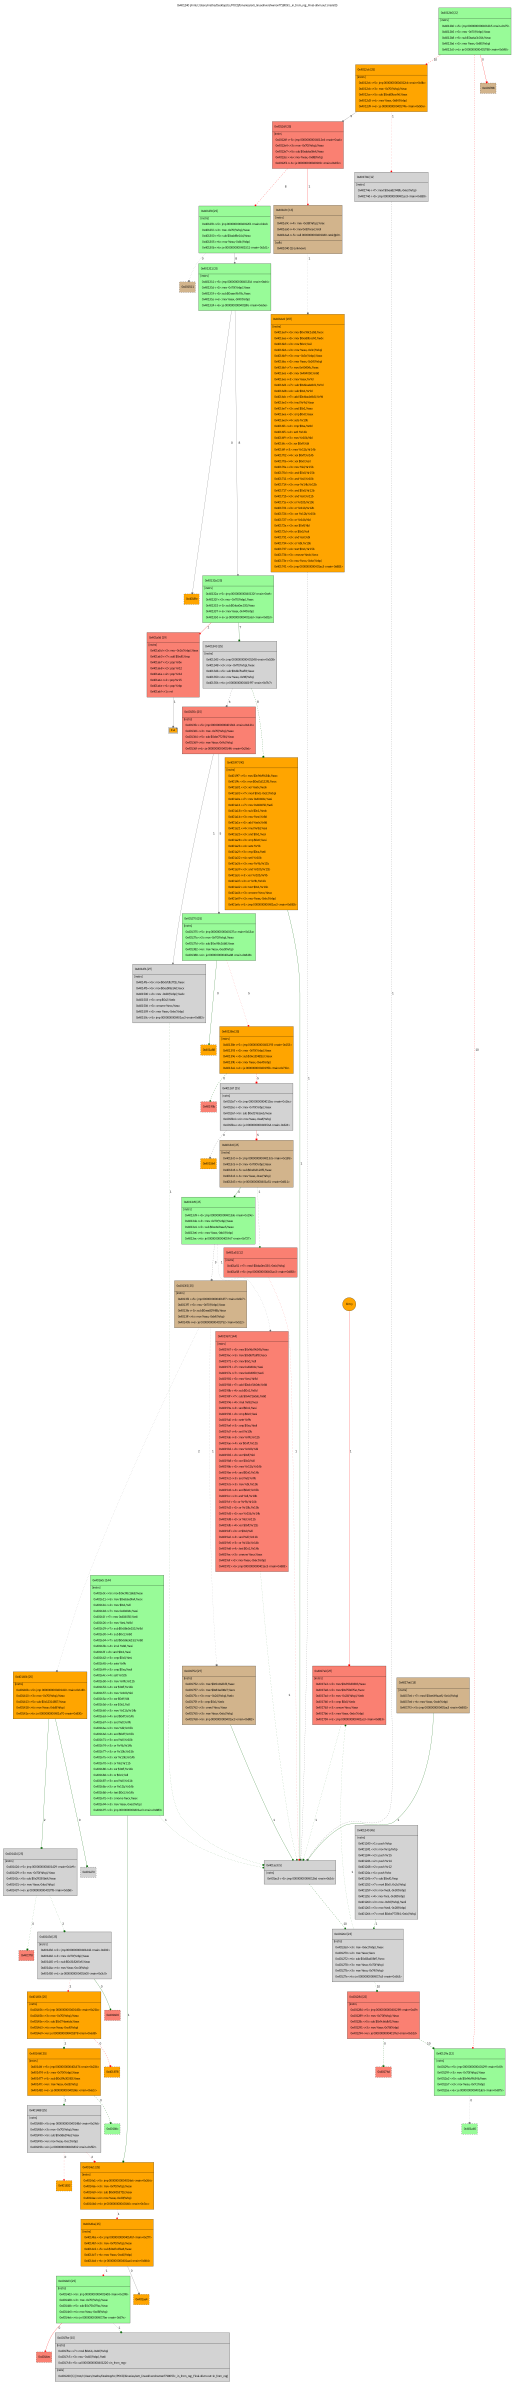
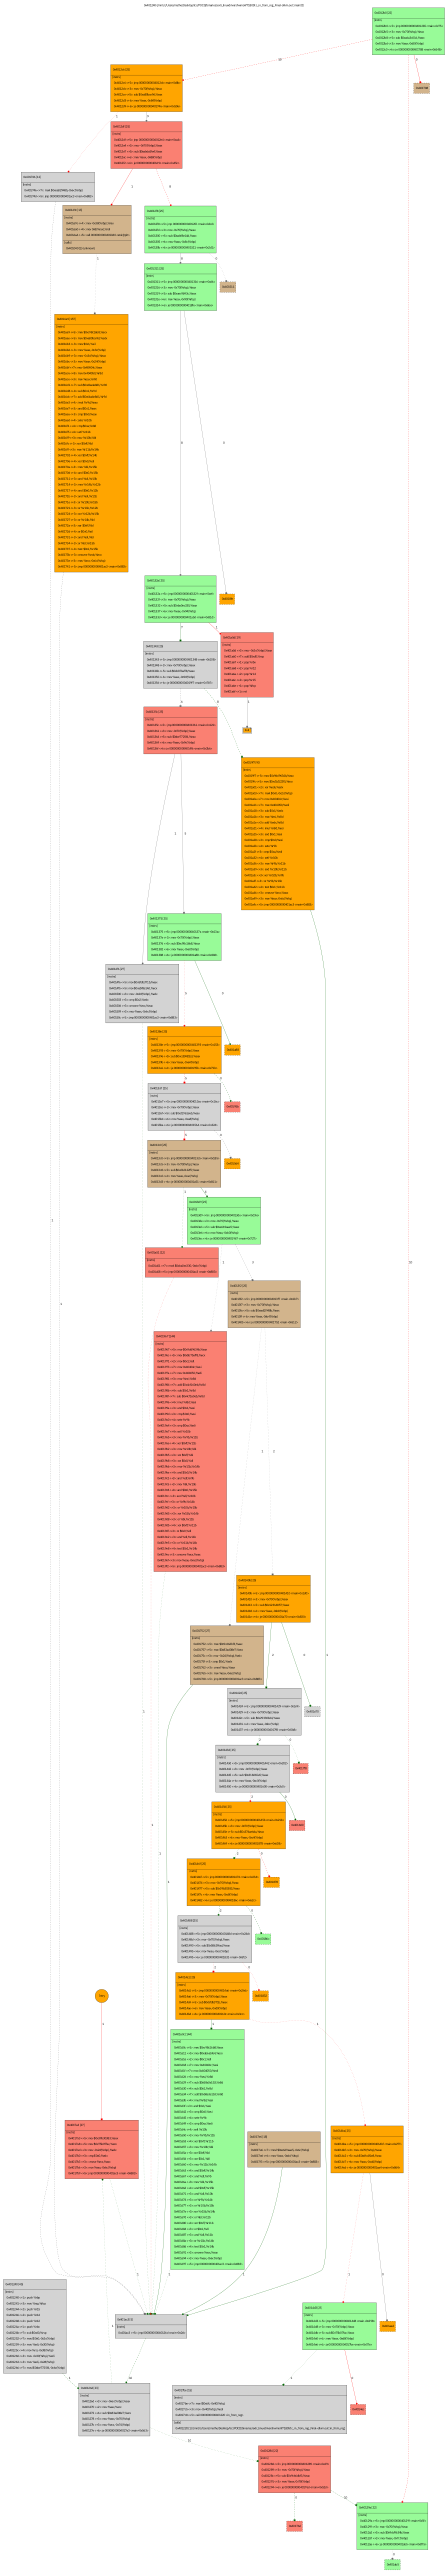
edge "0x40160c [144]" -> "0x4014a1 [25]": reversed
